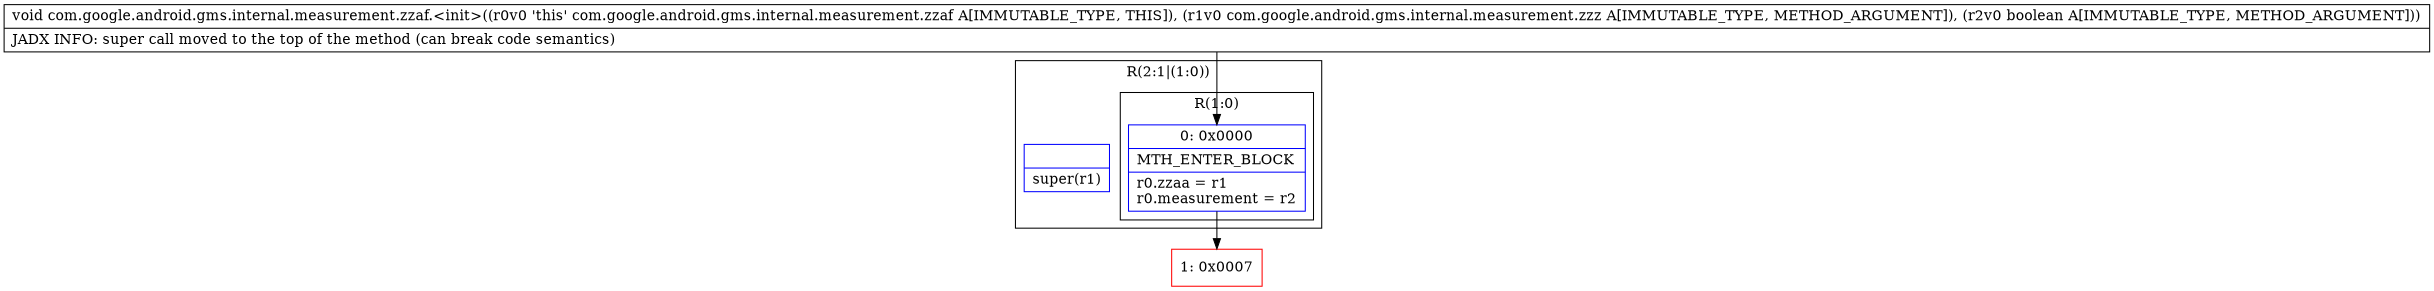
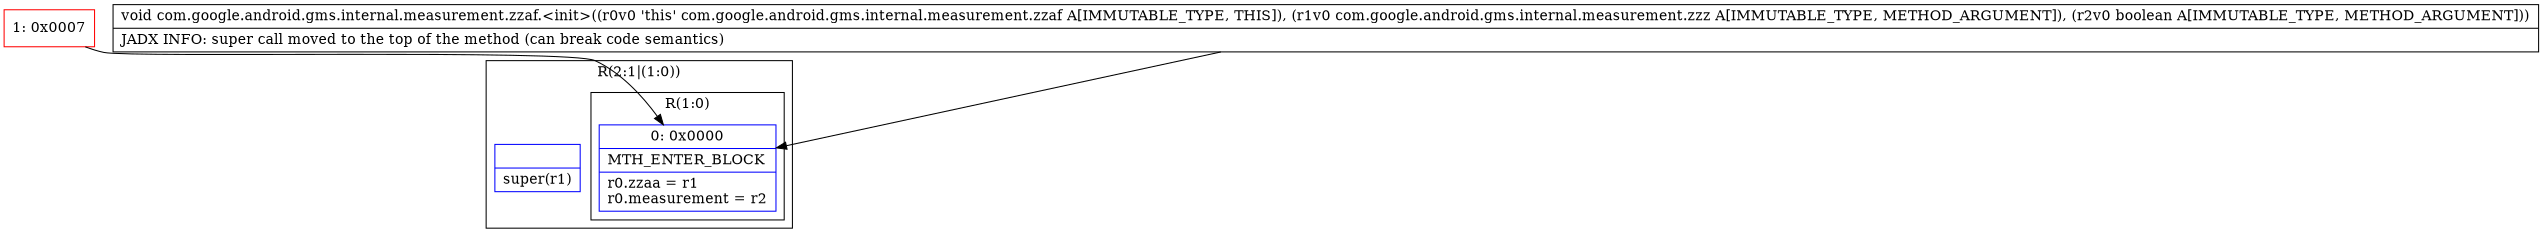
edge "0: 0x0000" -> "1: 0x0007": reversed
